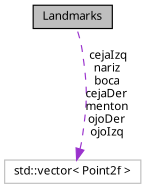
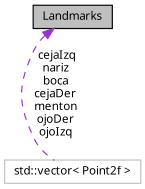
edge "Landmarks" -> "std::vector< Point2f >": reversed
